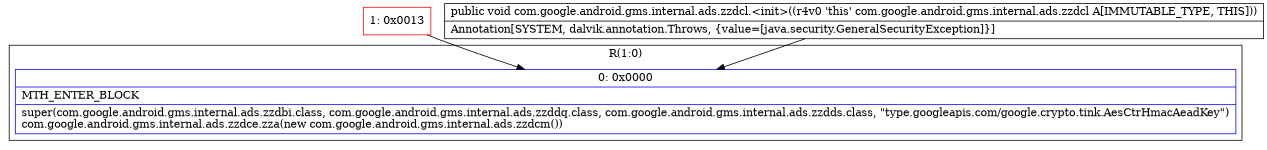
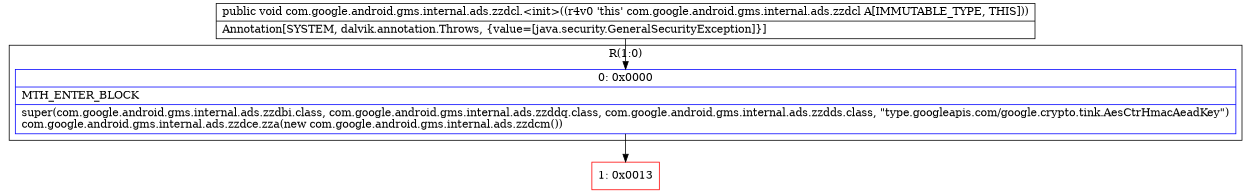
edge "1: 0x0013" -> "0: 0x0000": reversed
